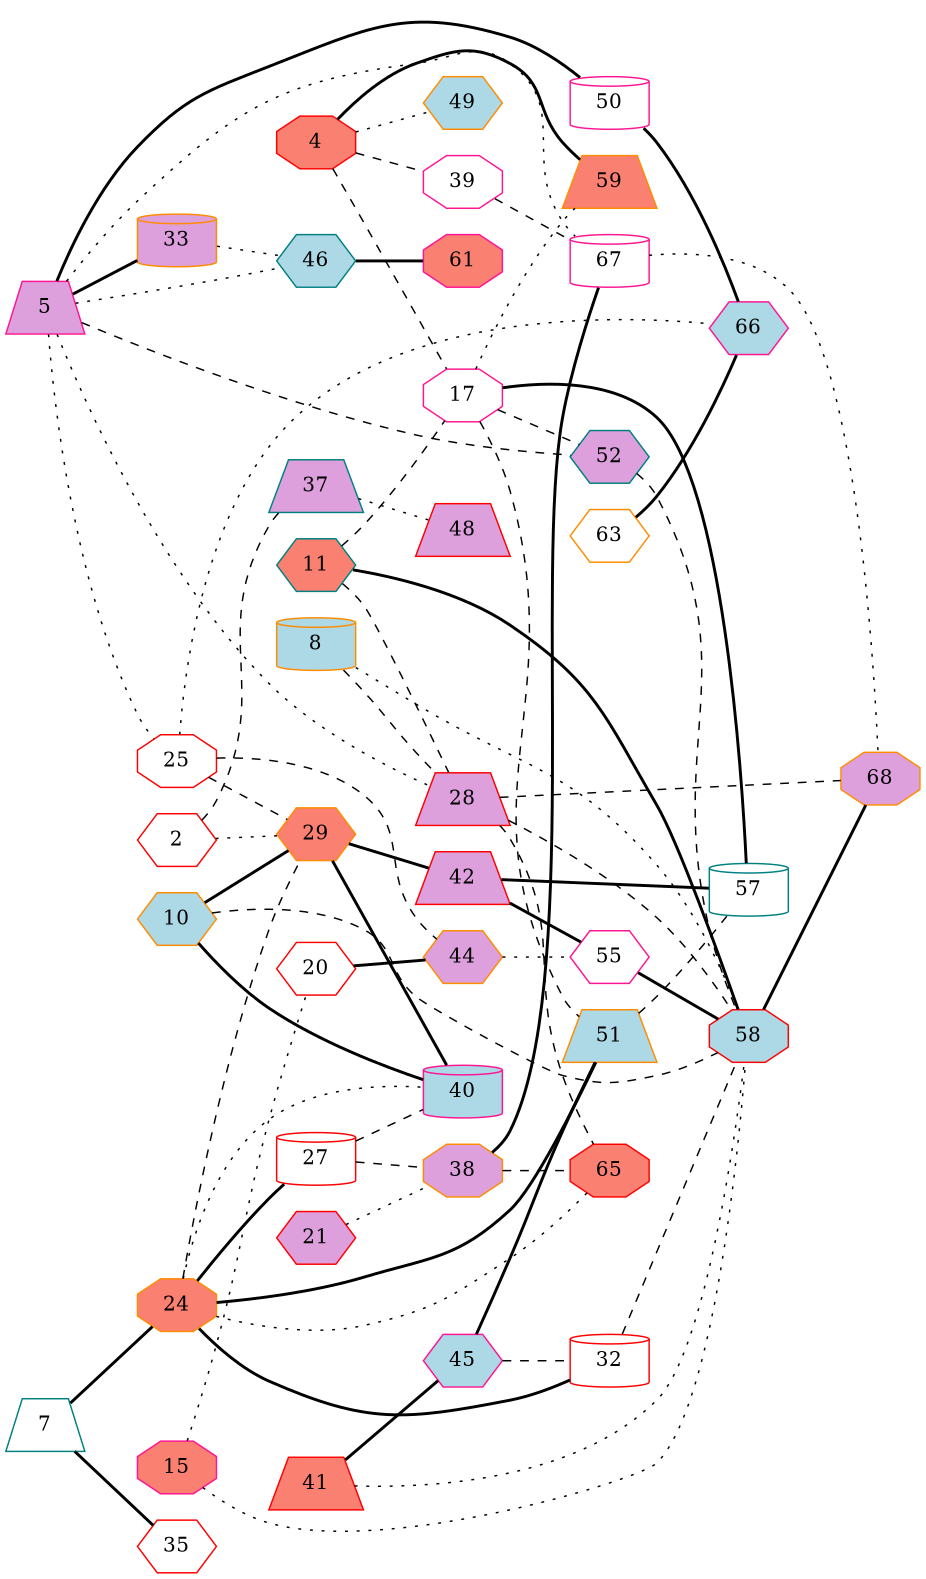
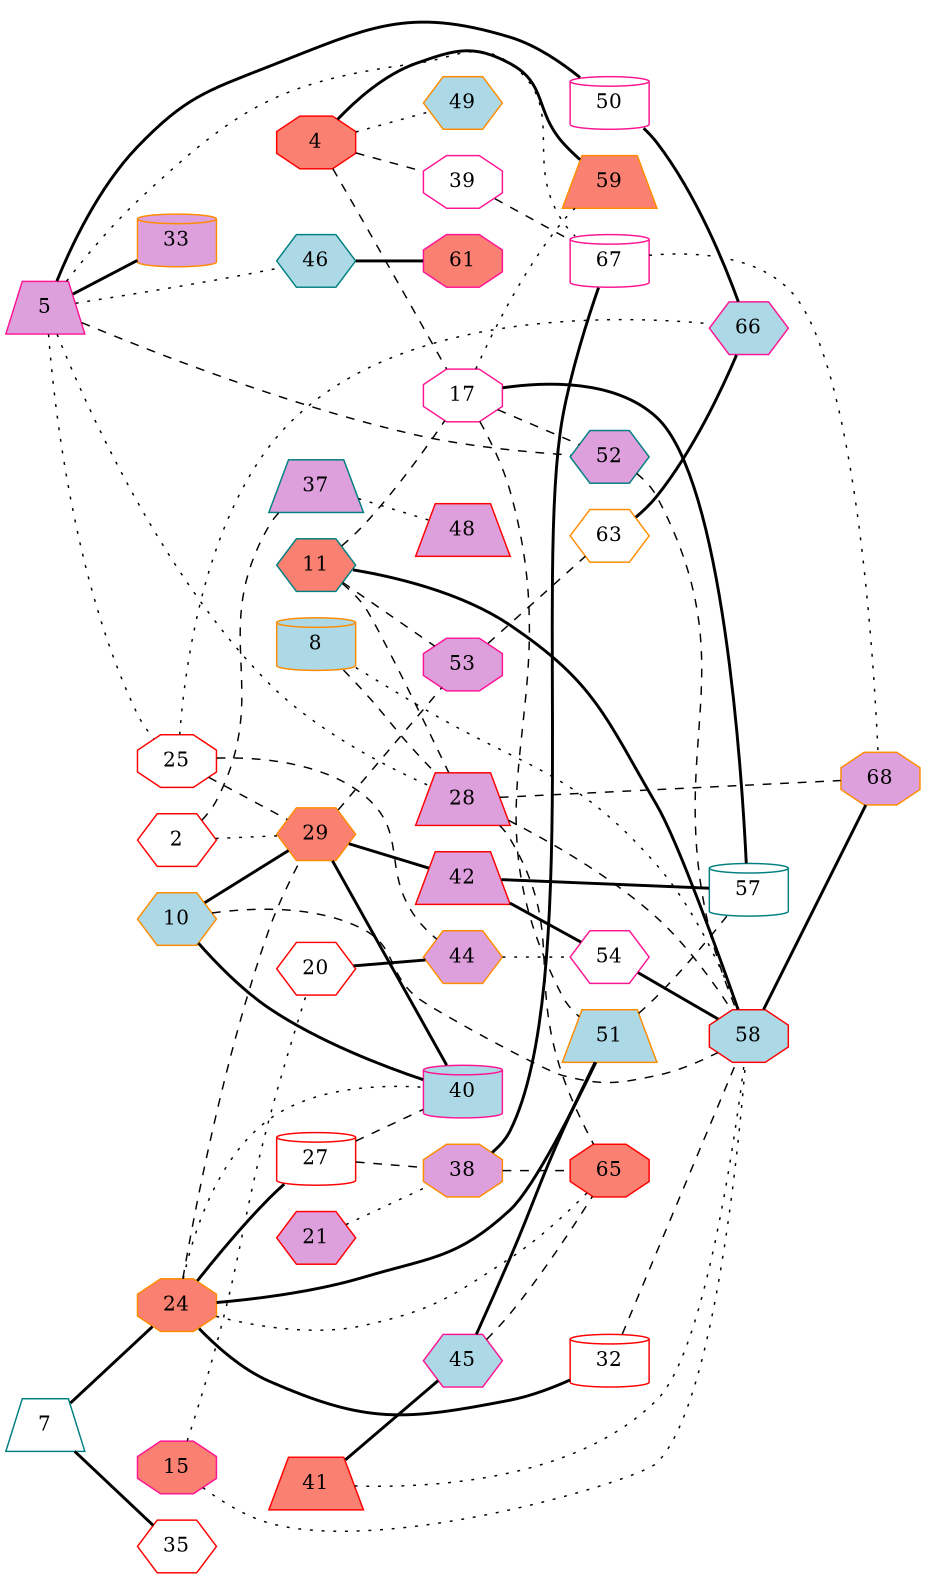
edge "33" -- "46": removed
node "53": added
node "55": label "55" -> "54"
edge "45" -- "32": now "45" -- "65"
